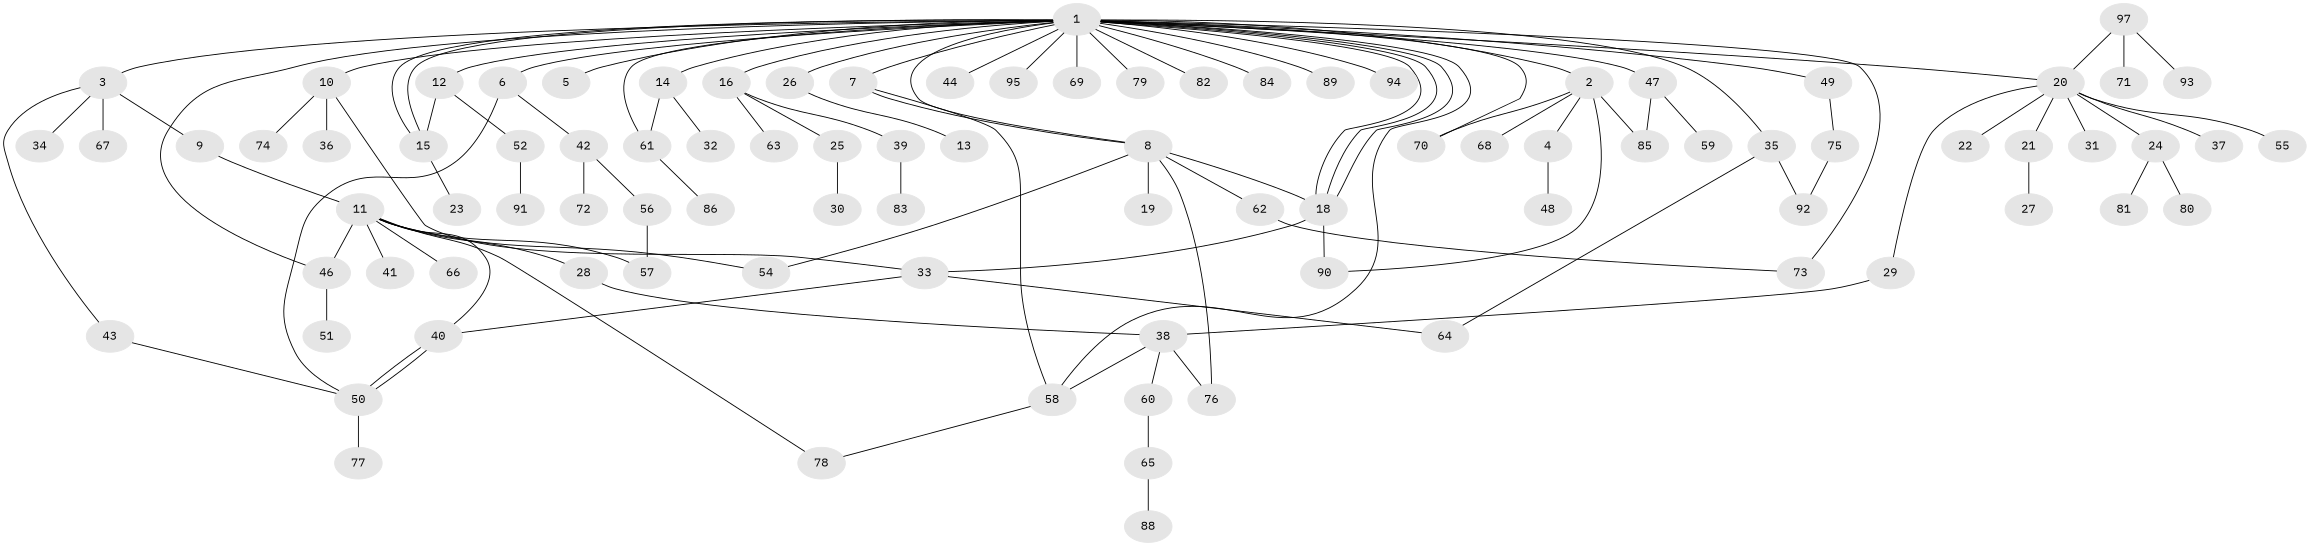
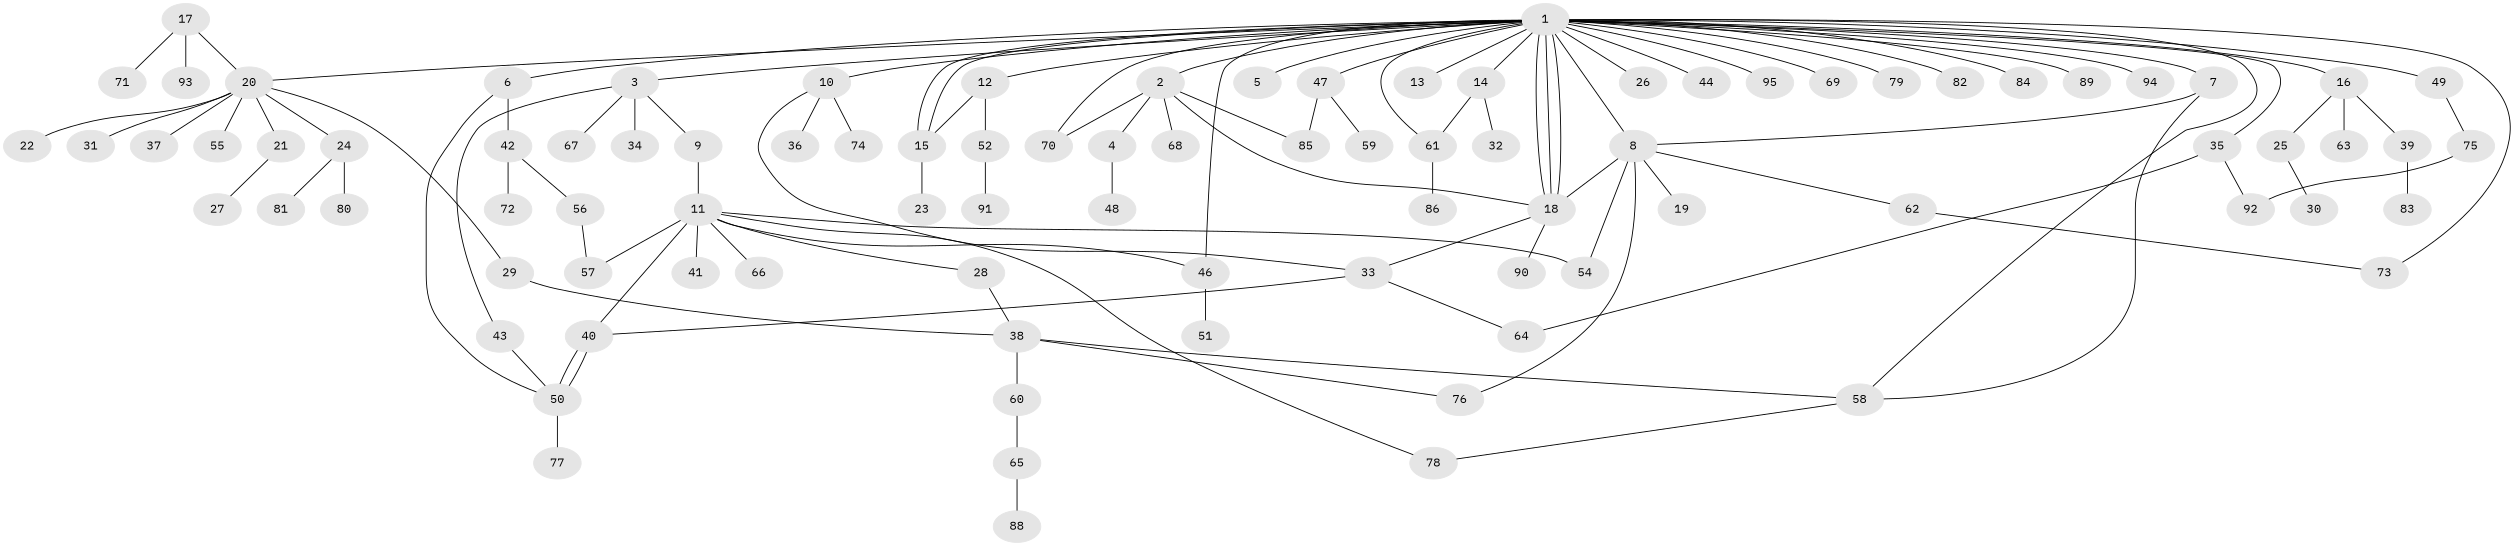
node "97": label "97" -> "17"
edge "26" -- "13": now "1" -- "13"
edge "2" -- "90": now "2" -- "18"
